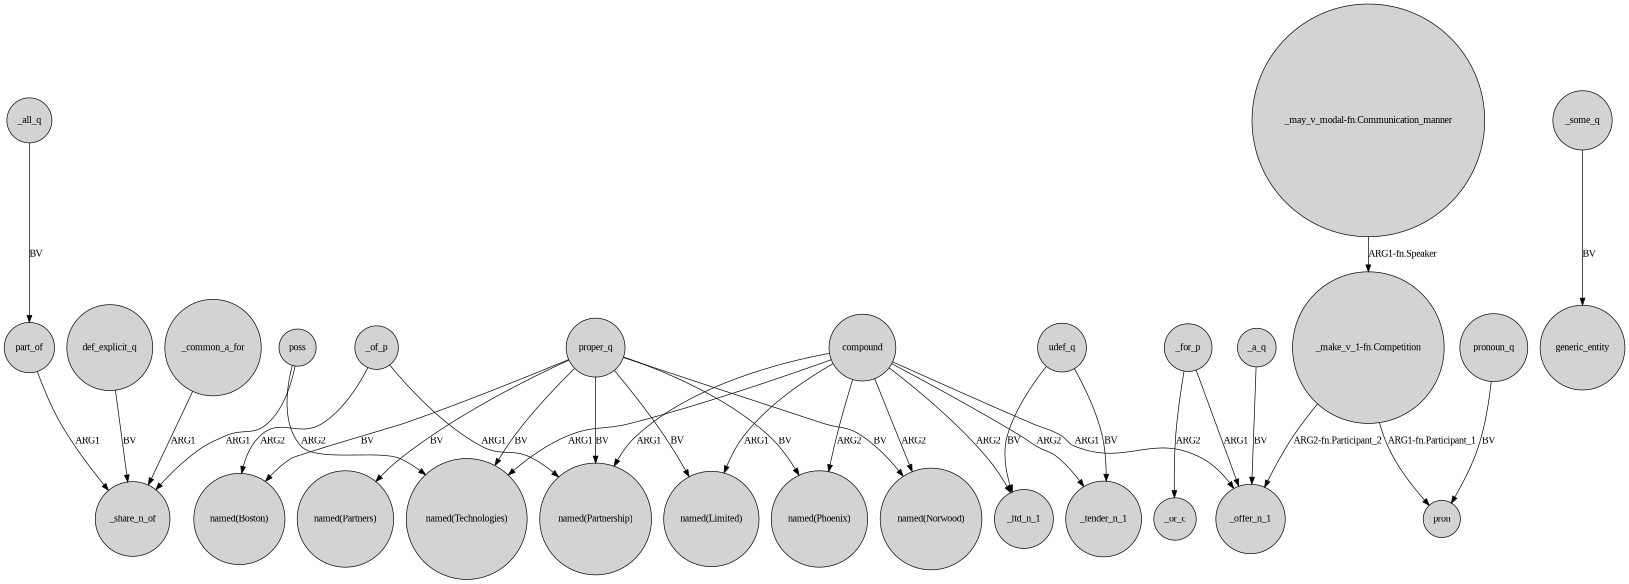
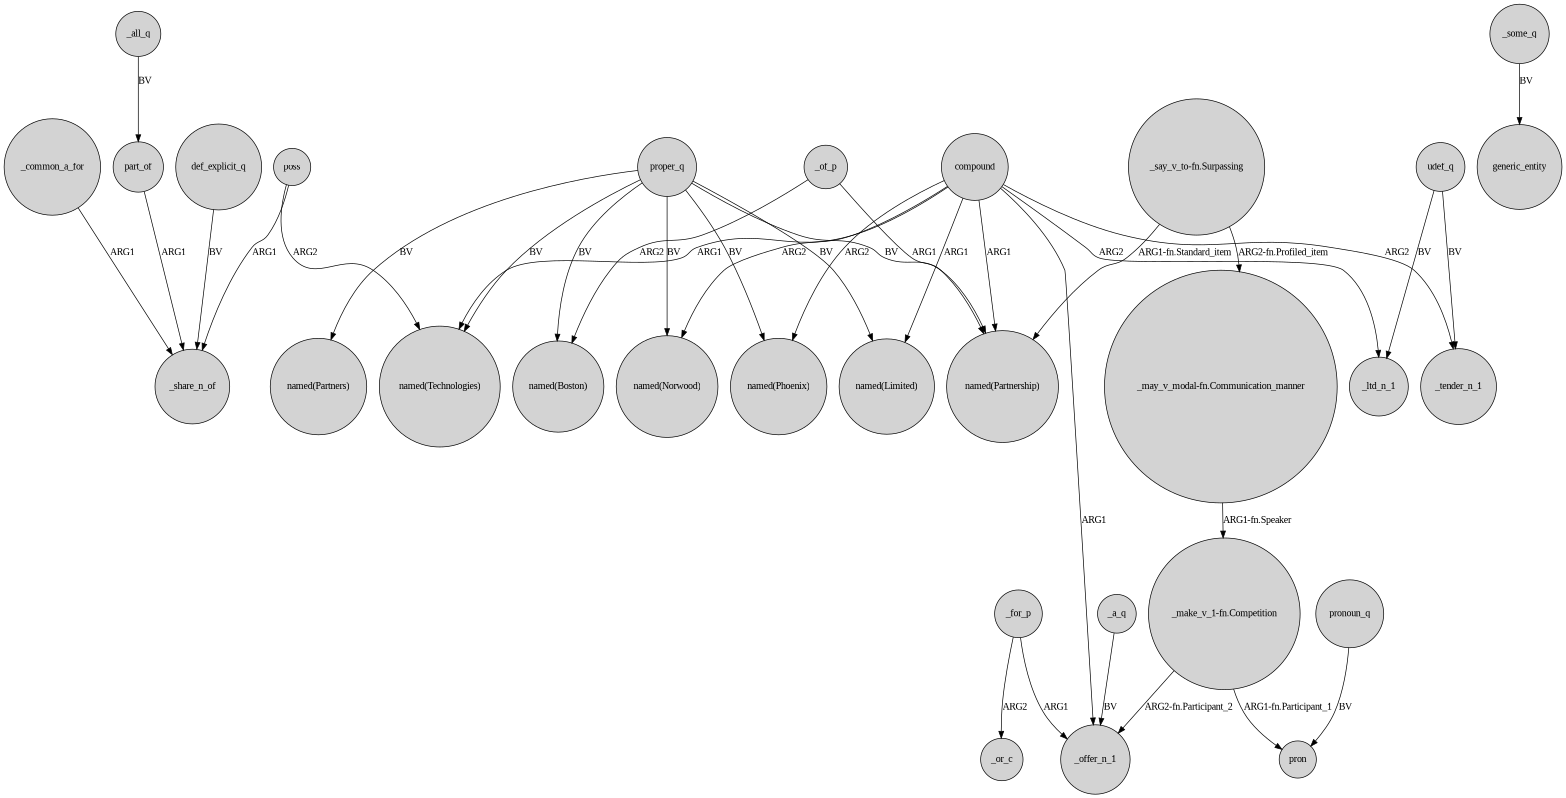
node "_say_v_to-fn.Surpassing": added
